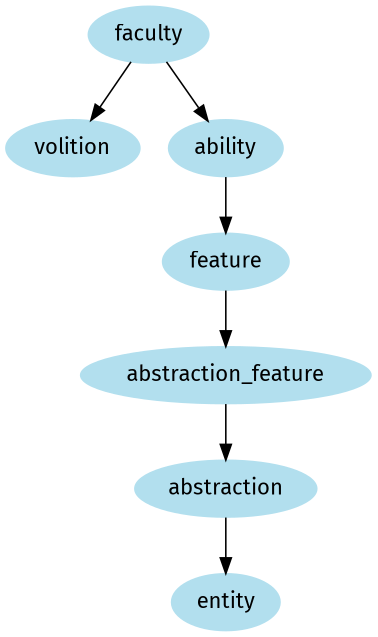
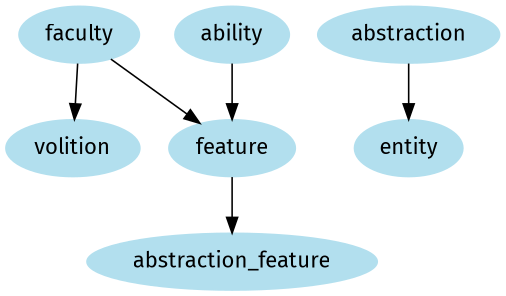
edge "faculty" -> "ability": now "faculty" -> "feature"
edge "abstraction_feature" -> "abstraction": removed
